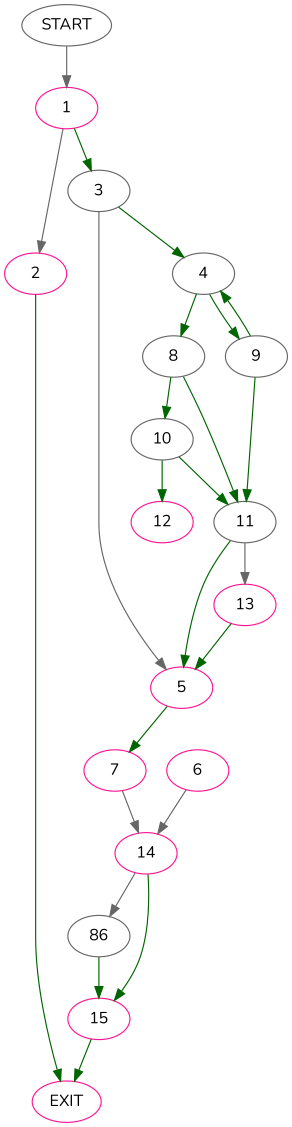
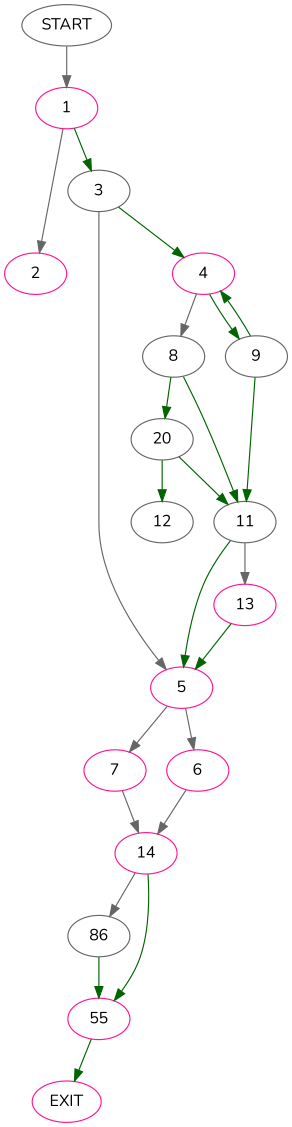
node "4": color gray40 -> deeppink
edge "4" -> "8": color darkgreen -> gray40
node "10": label "10" -> "20"
node "12": color deeppink -> gray40
edge "2" -> "EXIT": removed
edge "5" -> "6": added
edge "5" -> "7": color darkgreen -> gray40
node "15": label "15" -> "55"
